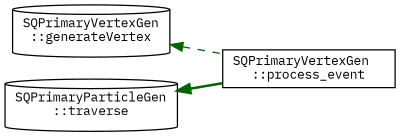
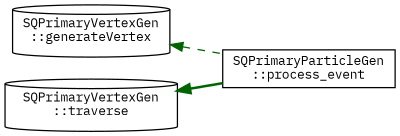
node "SQPrimaryVertexGen ::process_event": label "SQPrimaryVertexGen ::process_event" -> "SQPrimaryParticleGen ::process_event"
node "SQPrimaryParticleGen ::traverse": label "SQPrimaryParticleGen ::traverse" -> "SQPrimaryVertexGen ::traverse"
